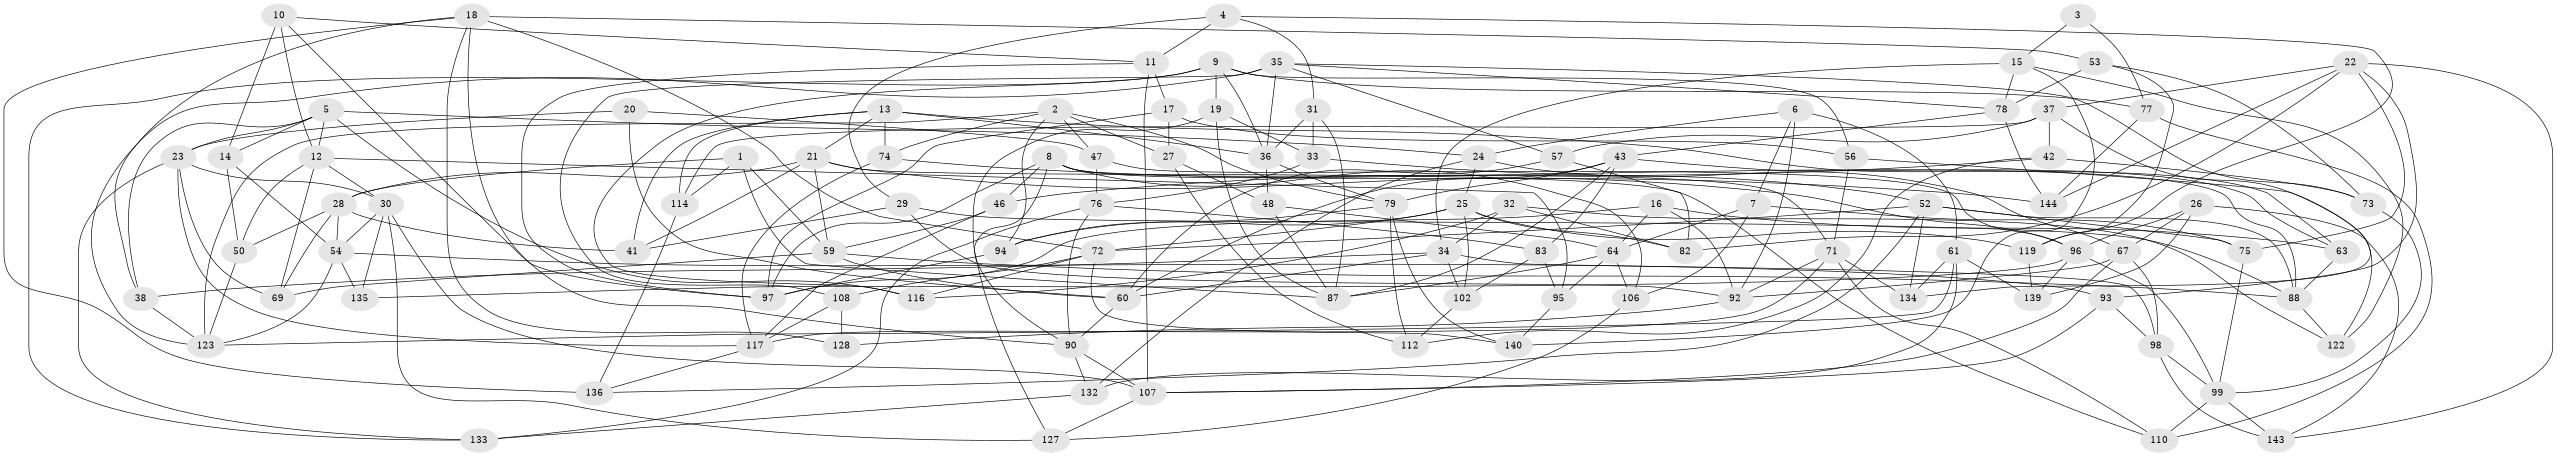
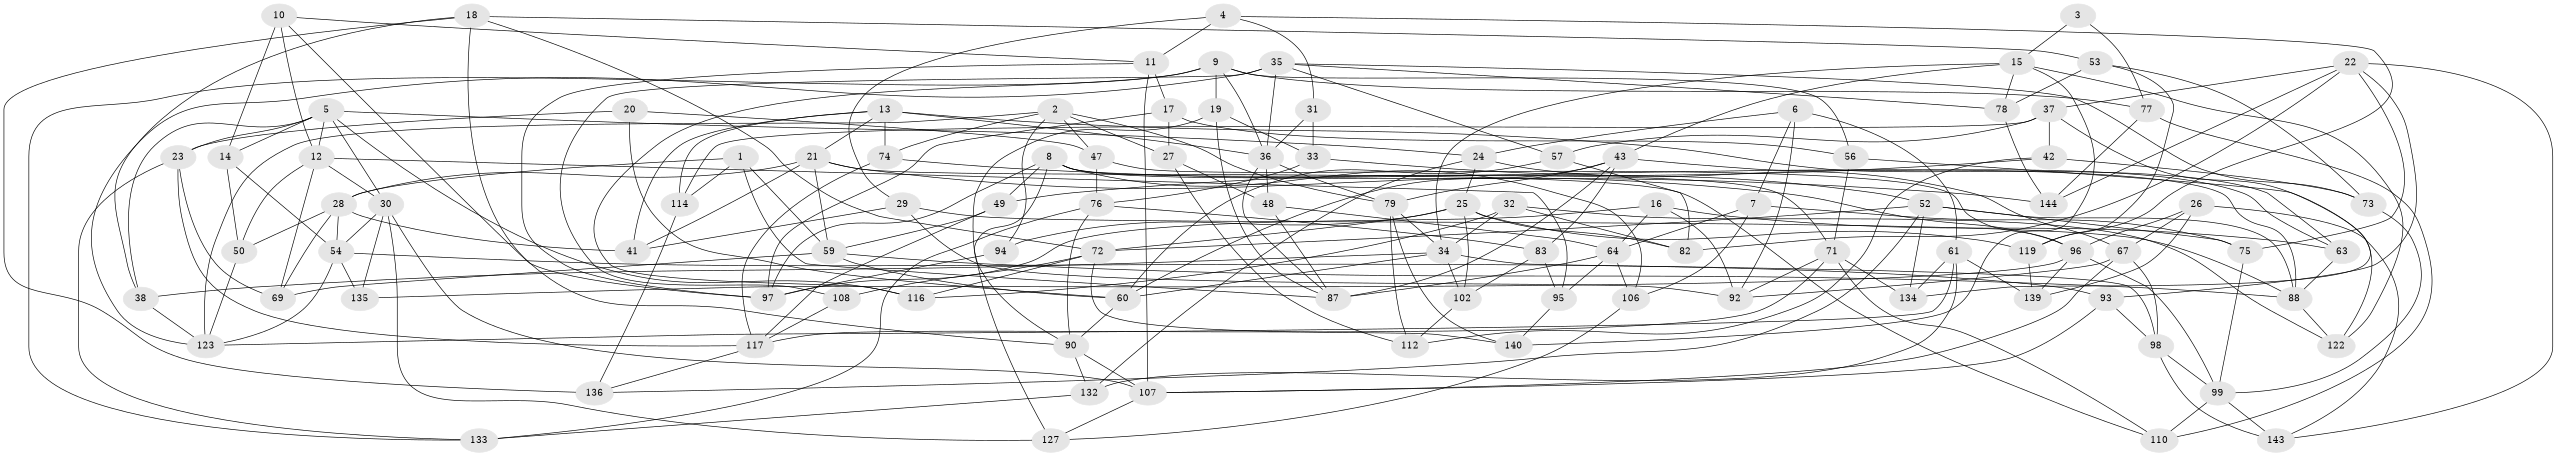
edge "78" -- "43": now "15" -- "43"
edge "23" -- "30": now "5" -- "30"
node "46": label "46" -> "49"
edge "79" -- "94": now "79" -- "34"
edge "31" -- "87": now "36" -- "87"
node "128": removed
